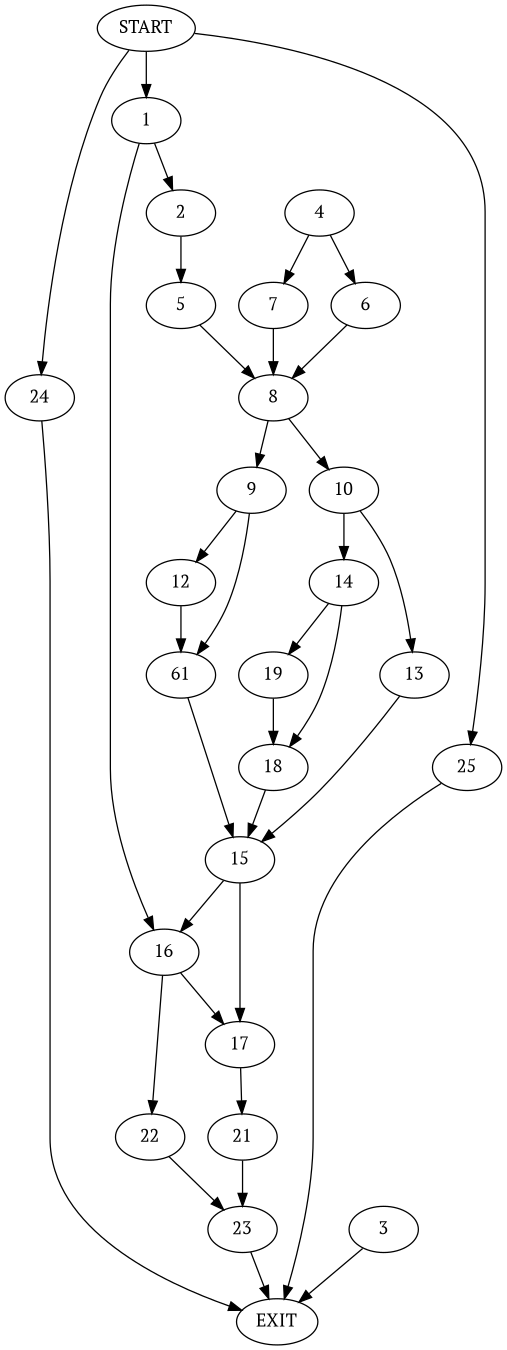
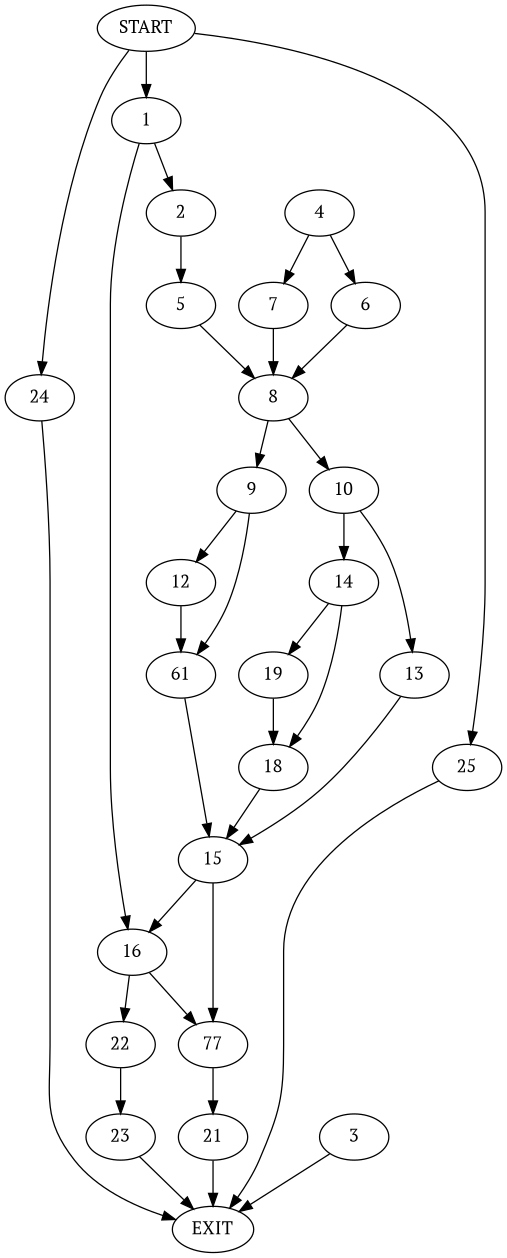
node "17": label "17" -> "77"
edge "21" -> "23": now "21" -> "EXIT"
